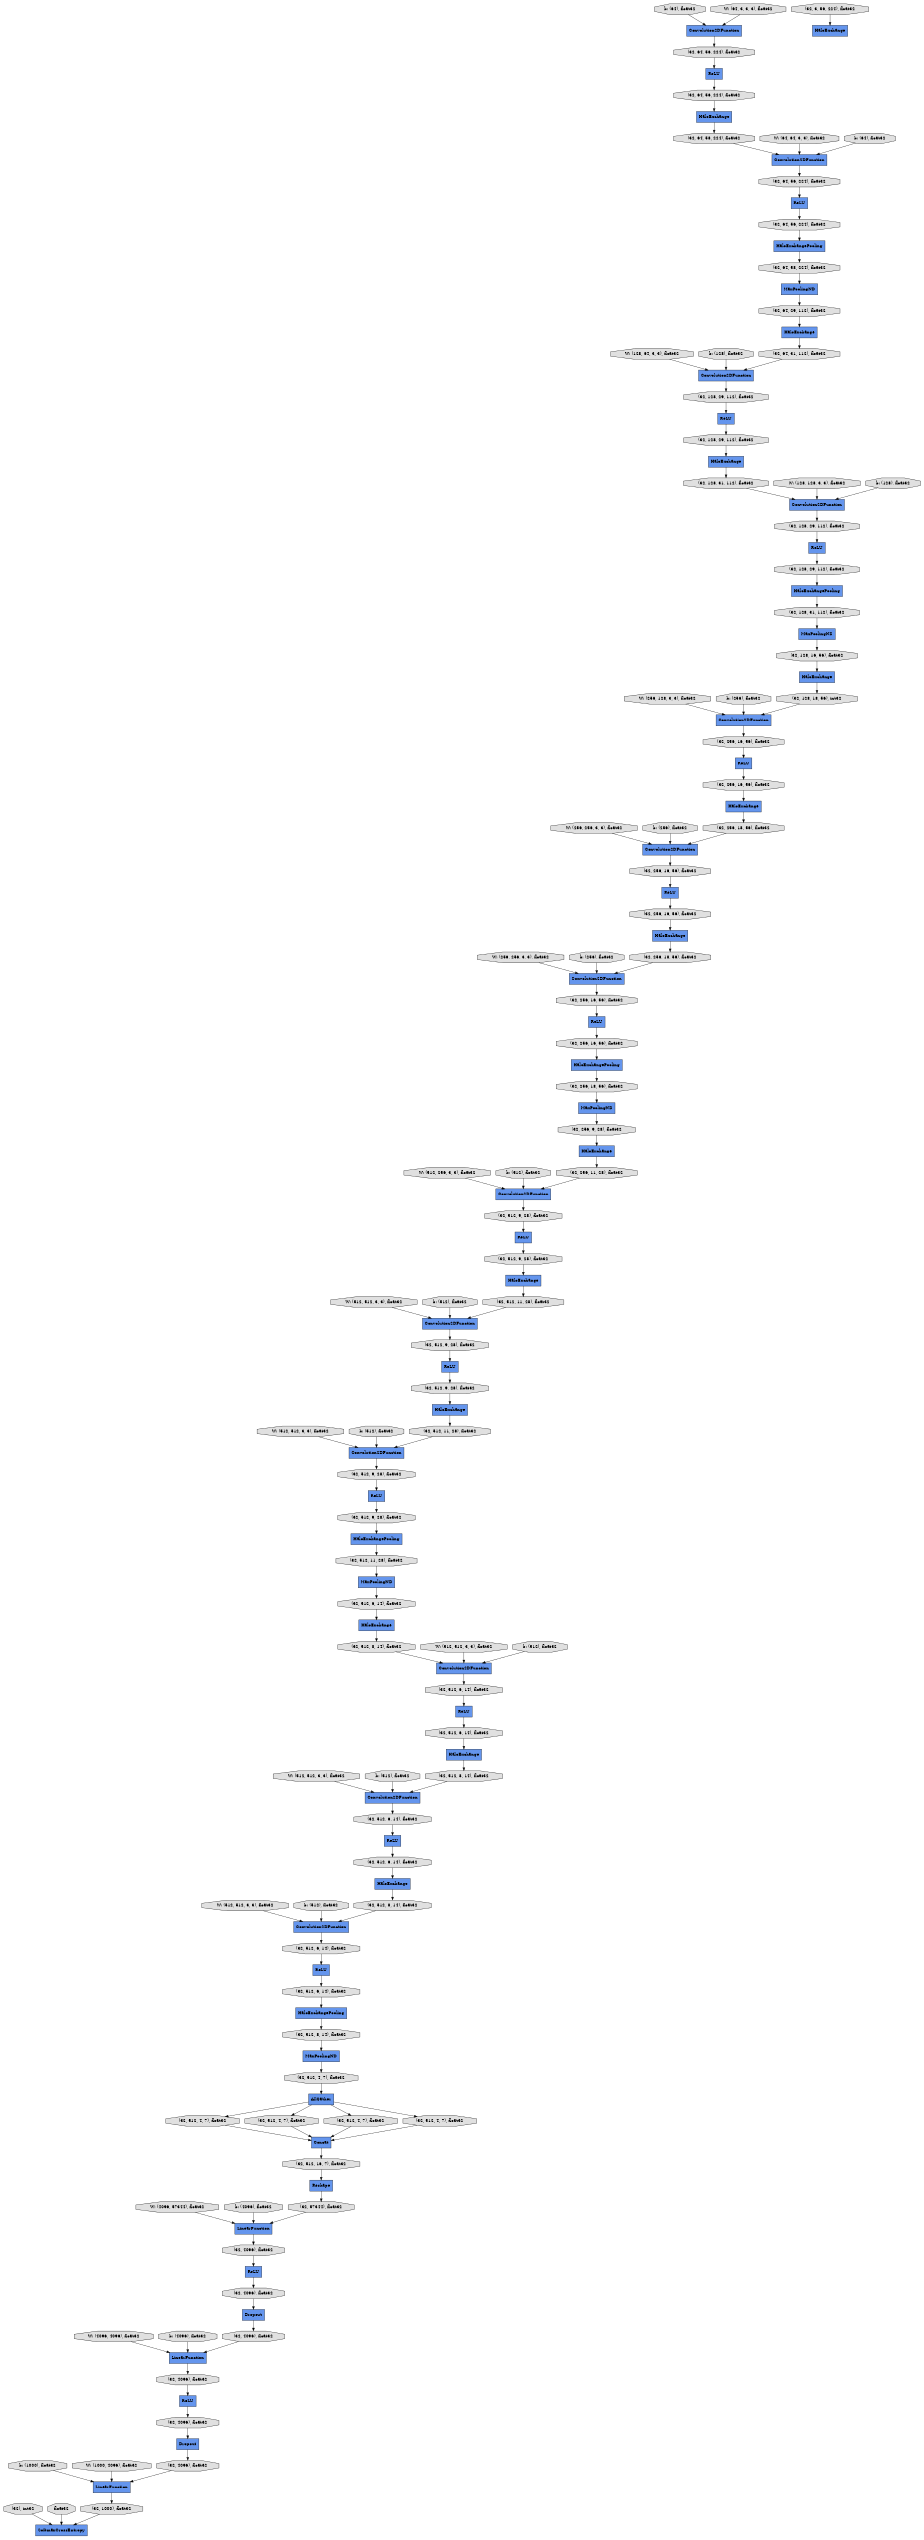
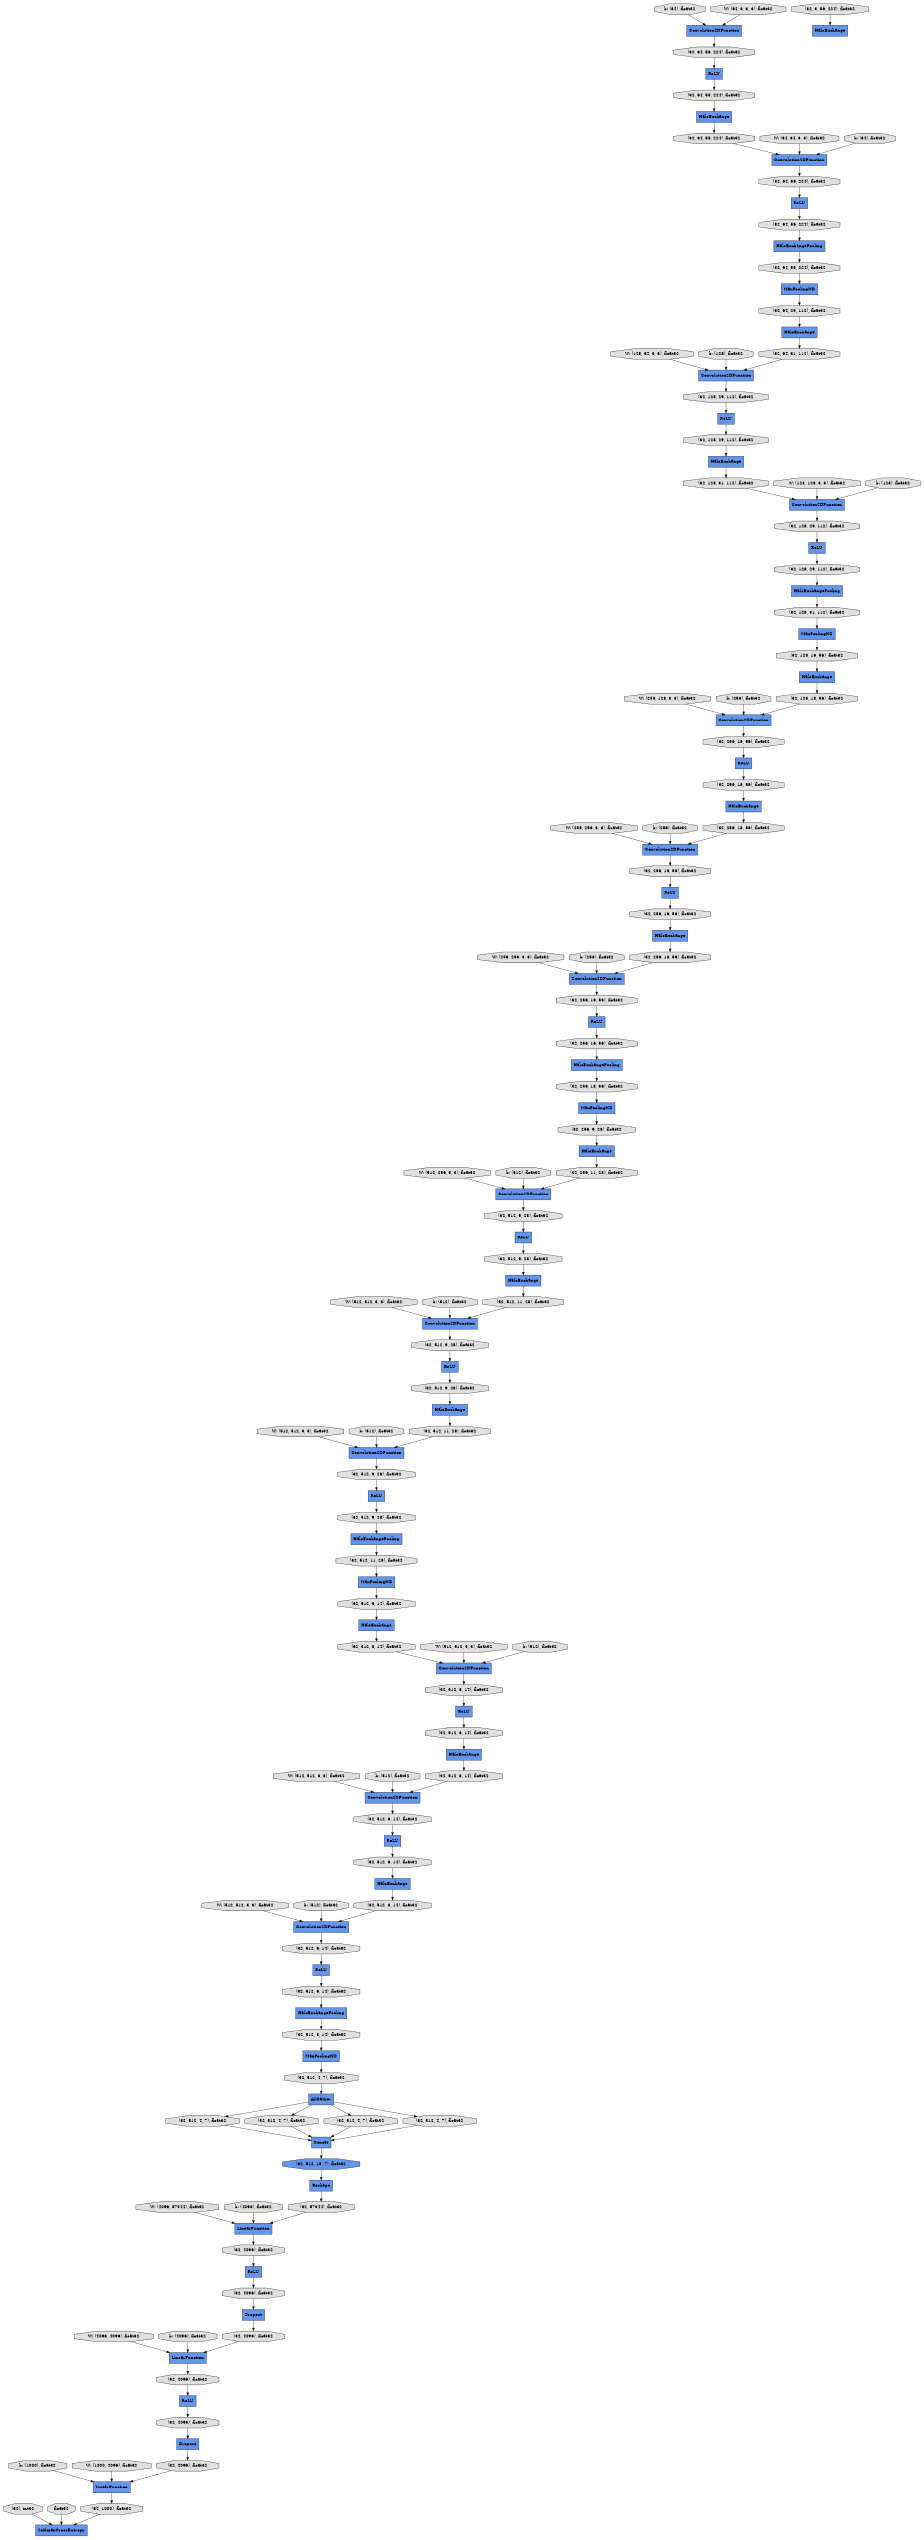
node "(32, 128, 18, 56), int32": label "(32, 128, 18, 56), int32" -> "(32, 128, 18, 56), float32"
node "(32, 512, 16, 7), float32": fillcolor #e0e0e0 -> #6495ed
